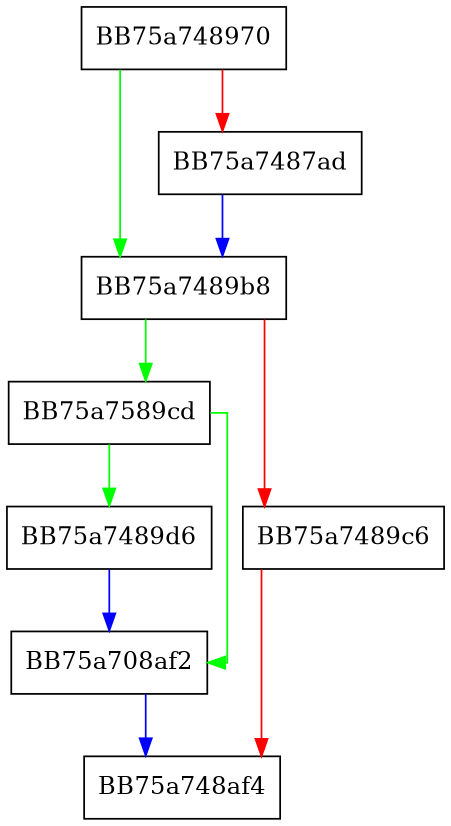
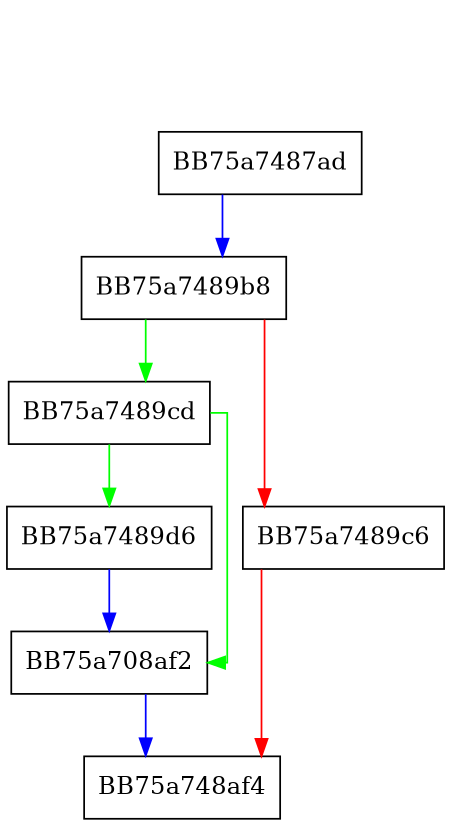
node "BB75a748970": removed
node "BB75a7589cd": label "BB75a7589cd" -> "BB75a7489cd"
